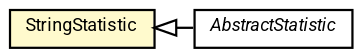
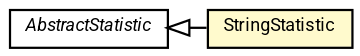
edge "AbstractStatistic" -> "StringStatistic": reversed
